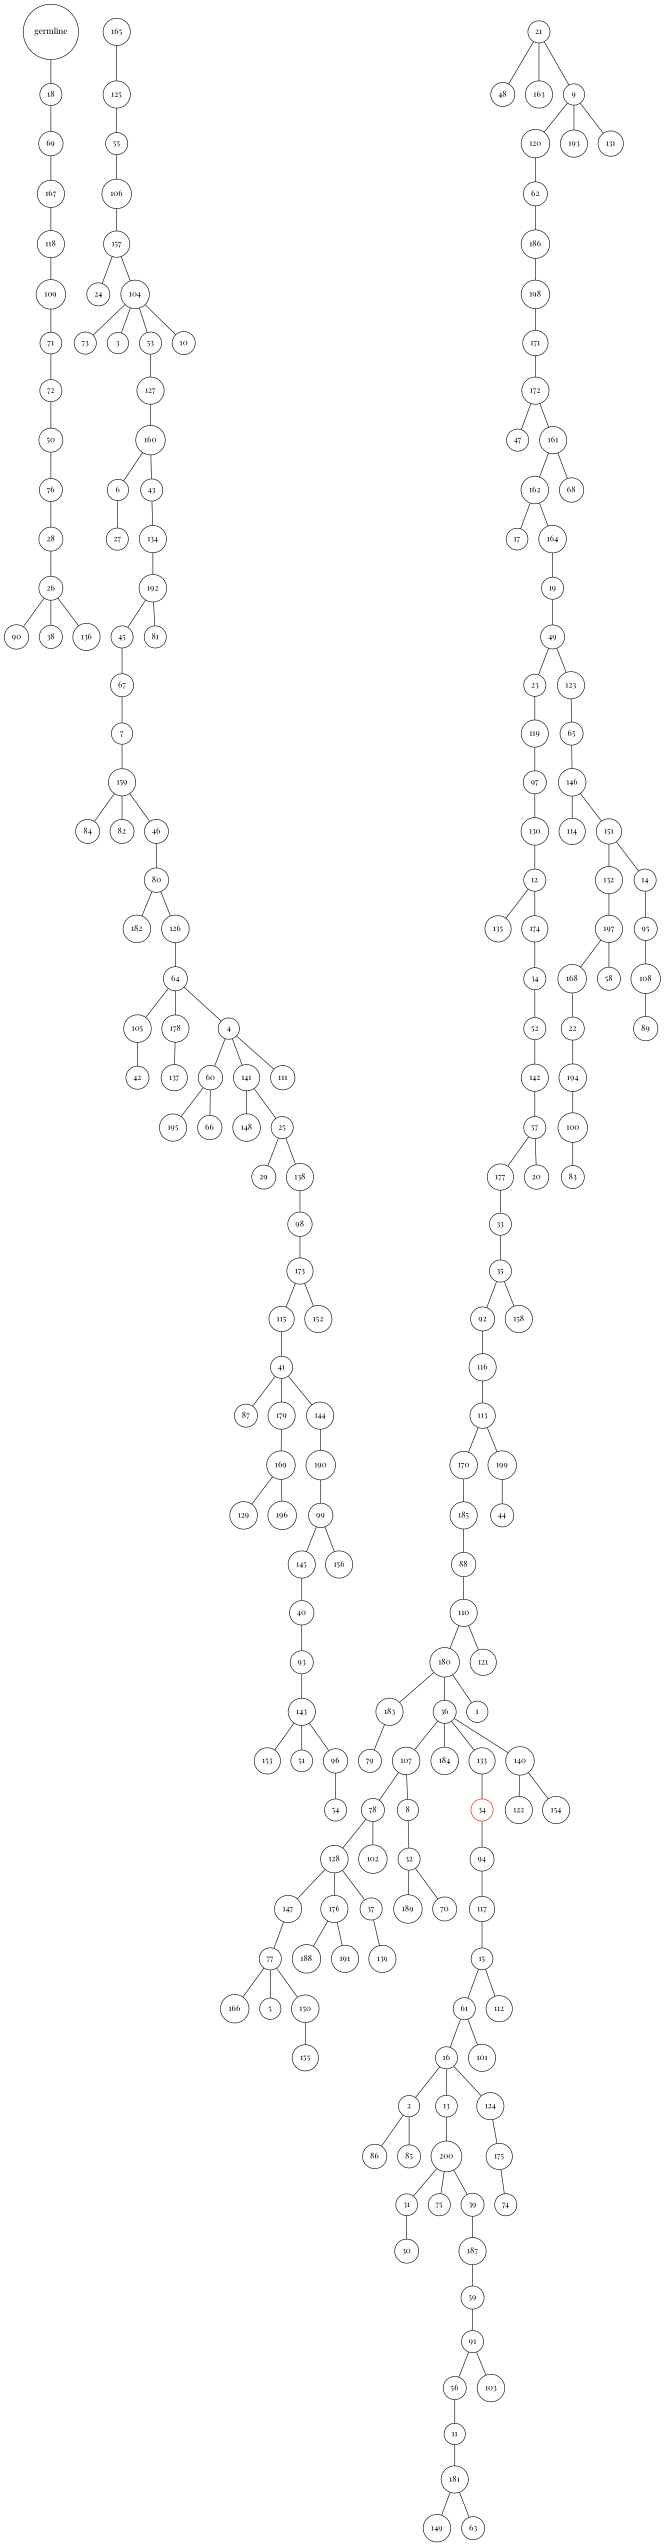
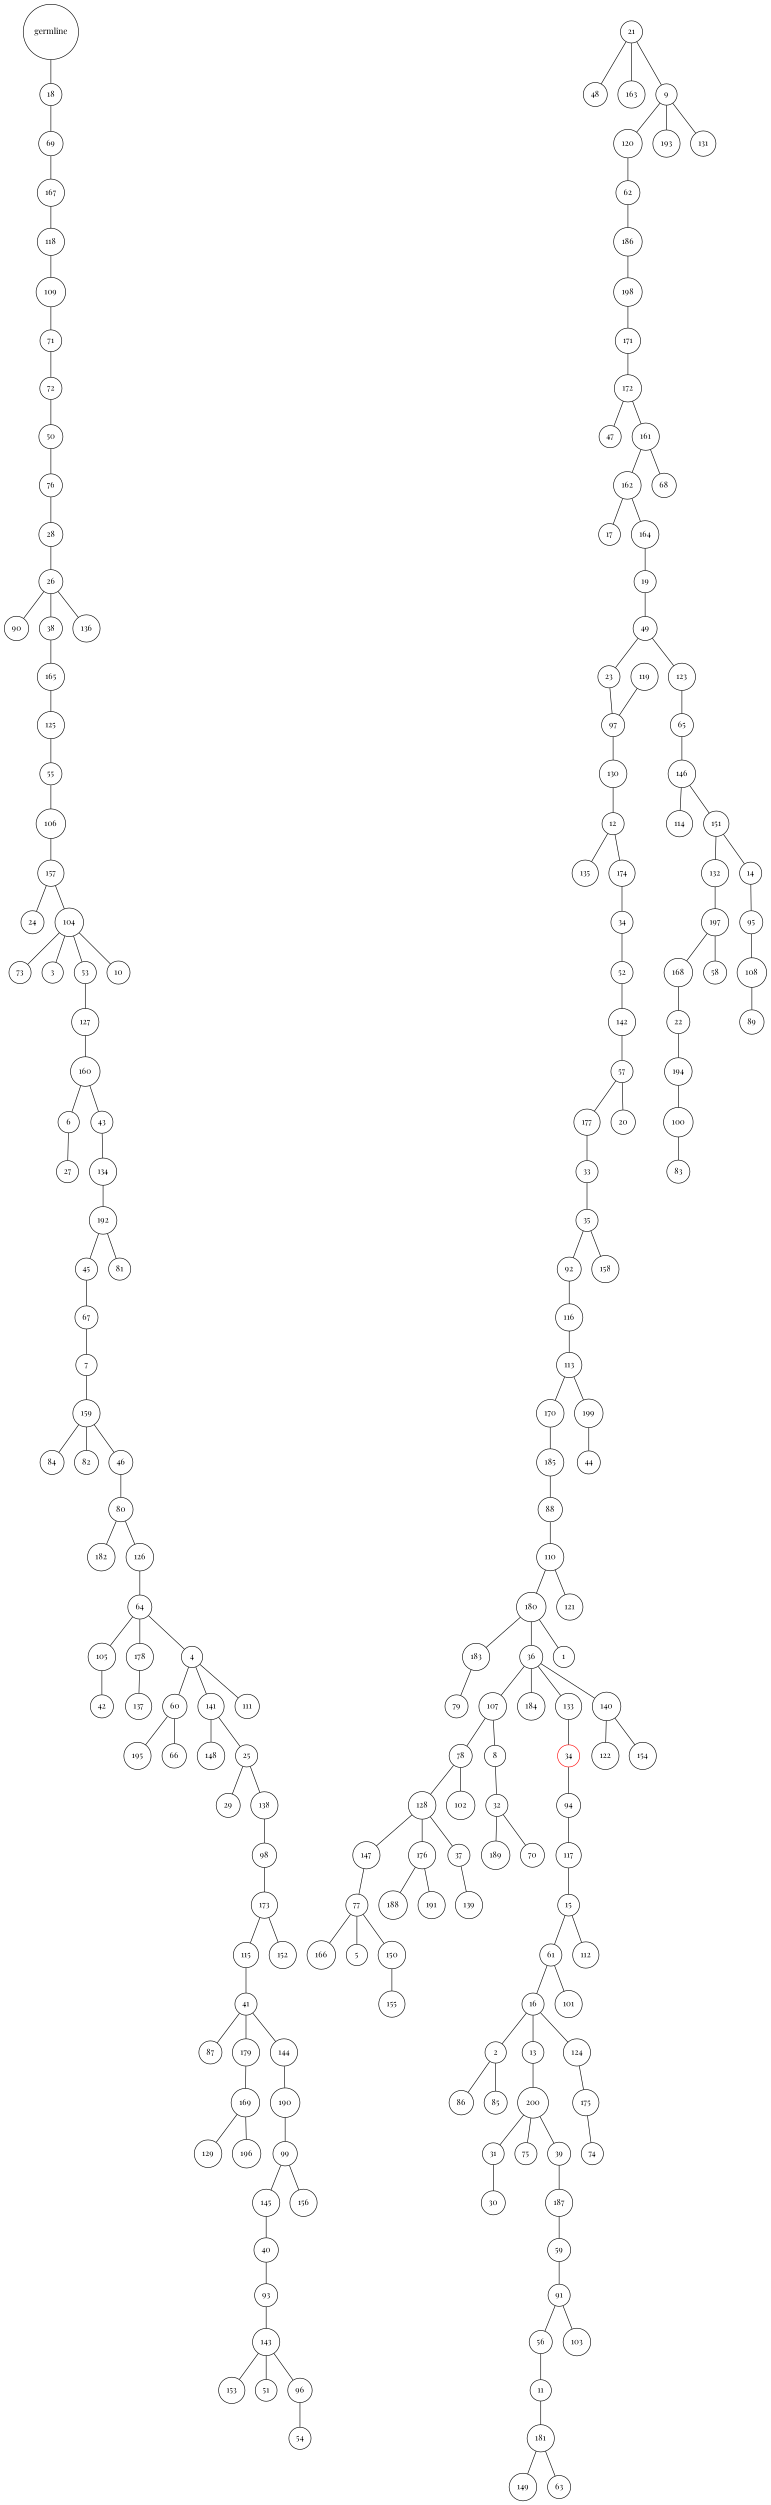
edge "38" -- "165": added
edge "23" -- "119": now "23" -- "97"
